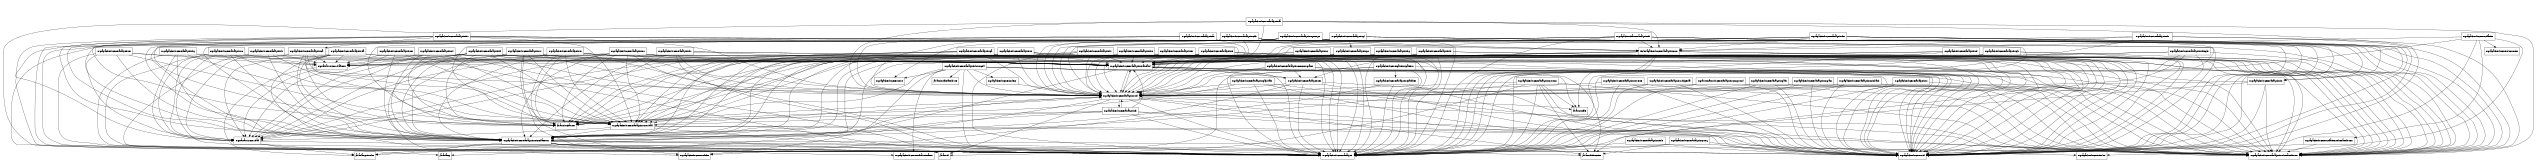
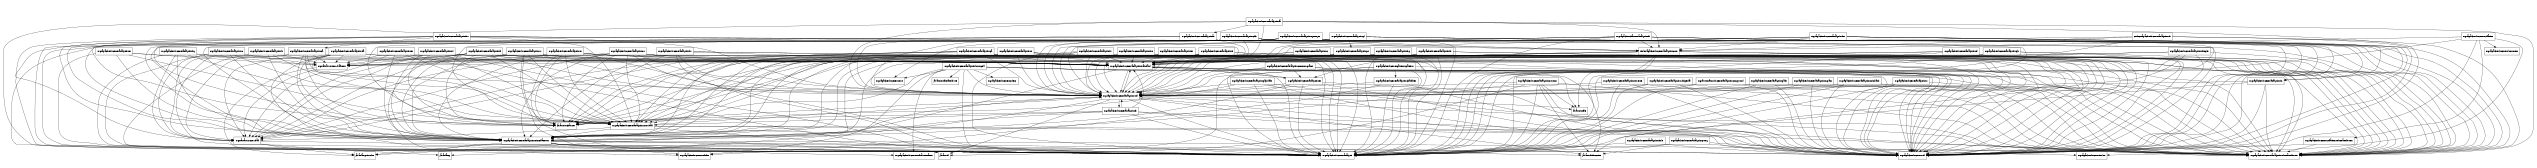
edge "org_apache_lucene_analysis_fa" -> "org_apache_lucene_analysis_ar": added
node "org_apache_lucene_analysis_th": label "org_apache_lucene_analysis_th" -> "codecs_apache_lucene_analysis_th"
edge "org_apache_lucene_analysis_it" -> "org_apache_lucene_analysis": removed
edge "org_apache_lucene_codecs" -> "org_apache_lucene_analysis_util": now "org_apache_lucene_analysis_charfilter" -> "org_apache_lucene_analysis_util"
edge "org_apache_lucene_analysis_et" -> "org_tartarus_snowball": removed
